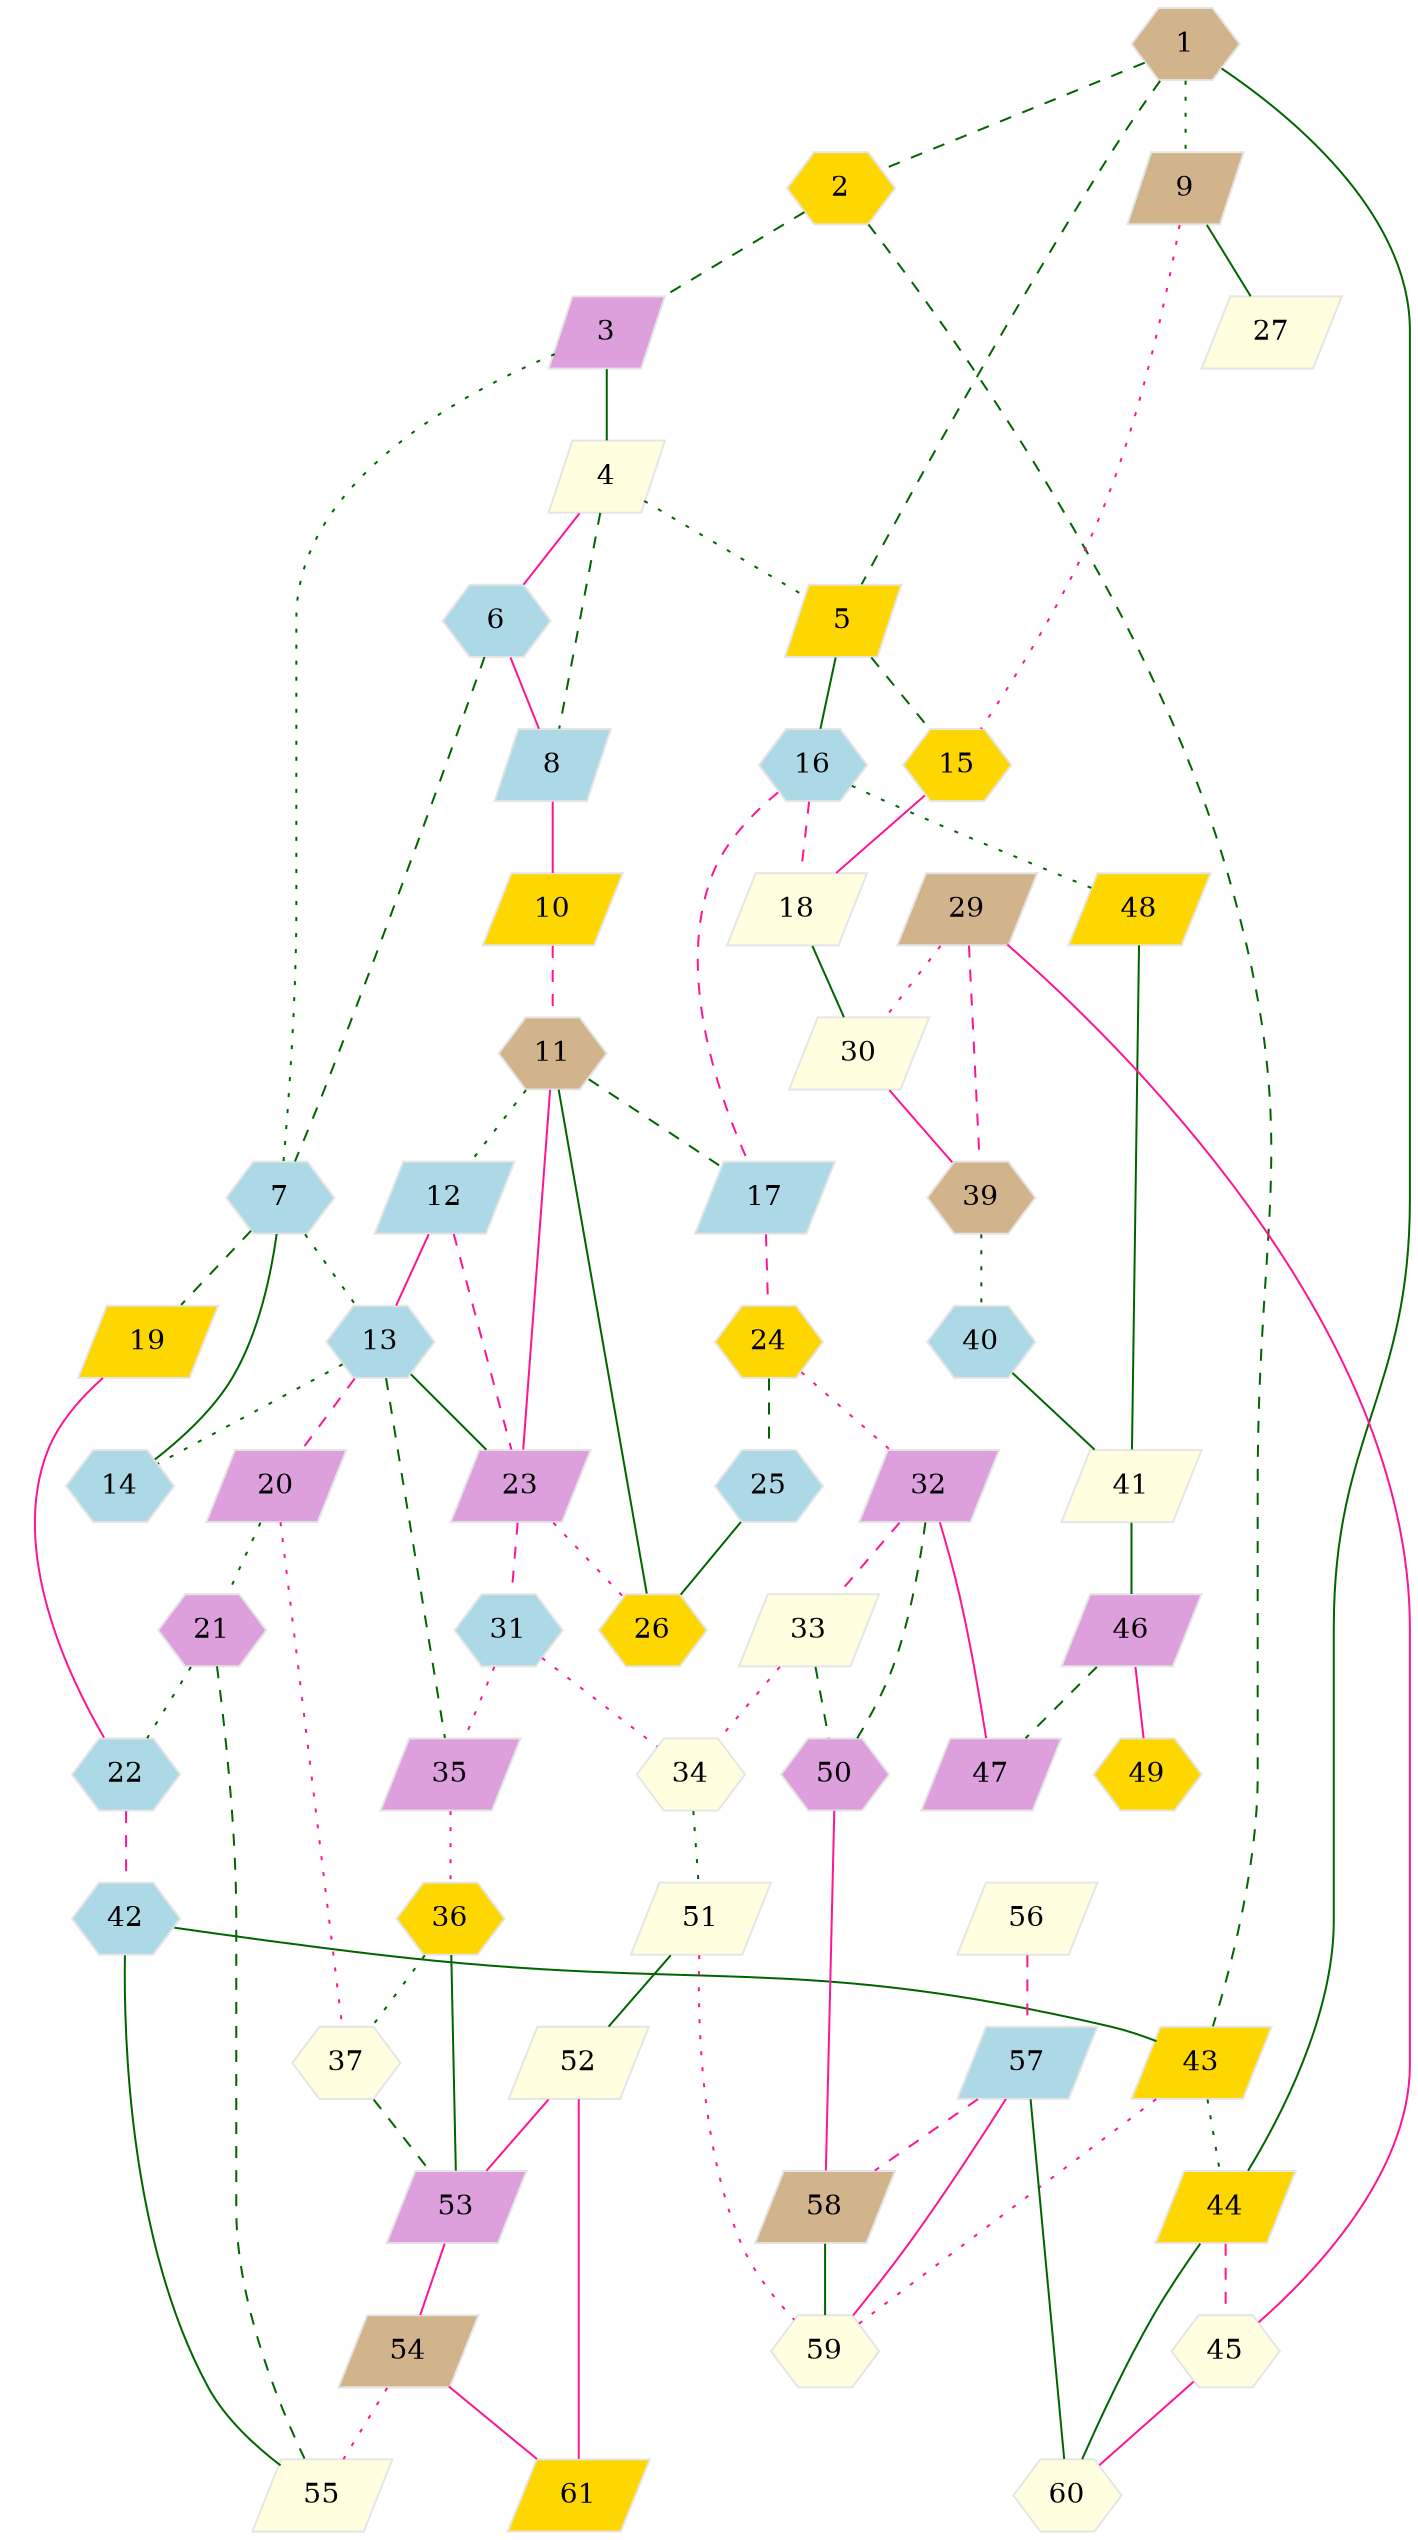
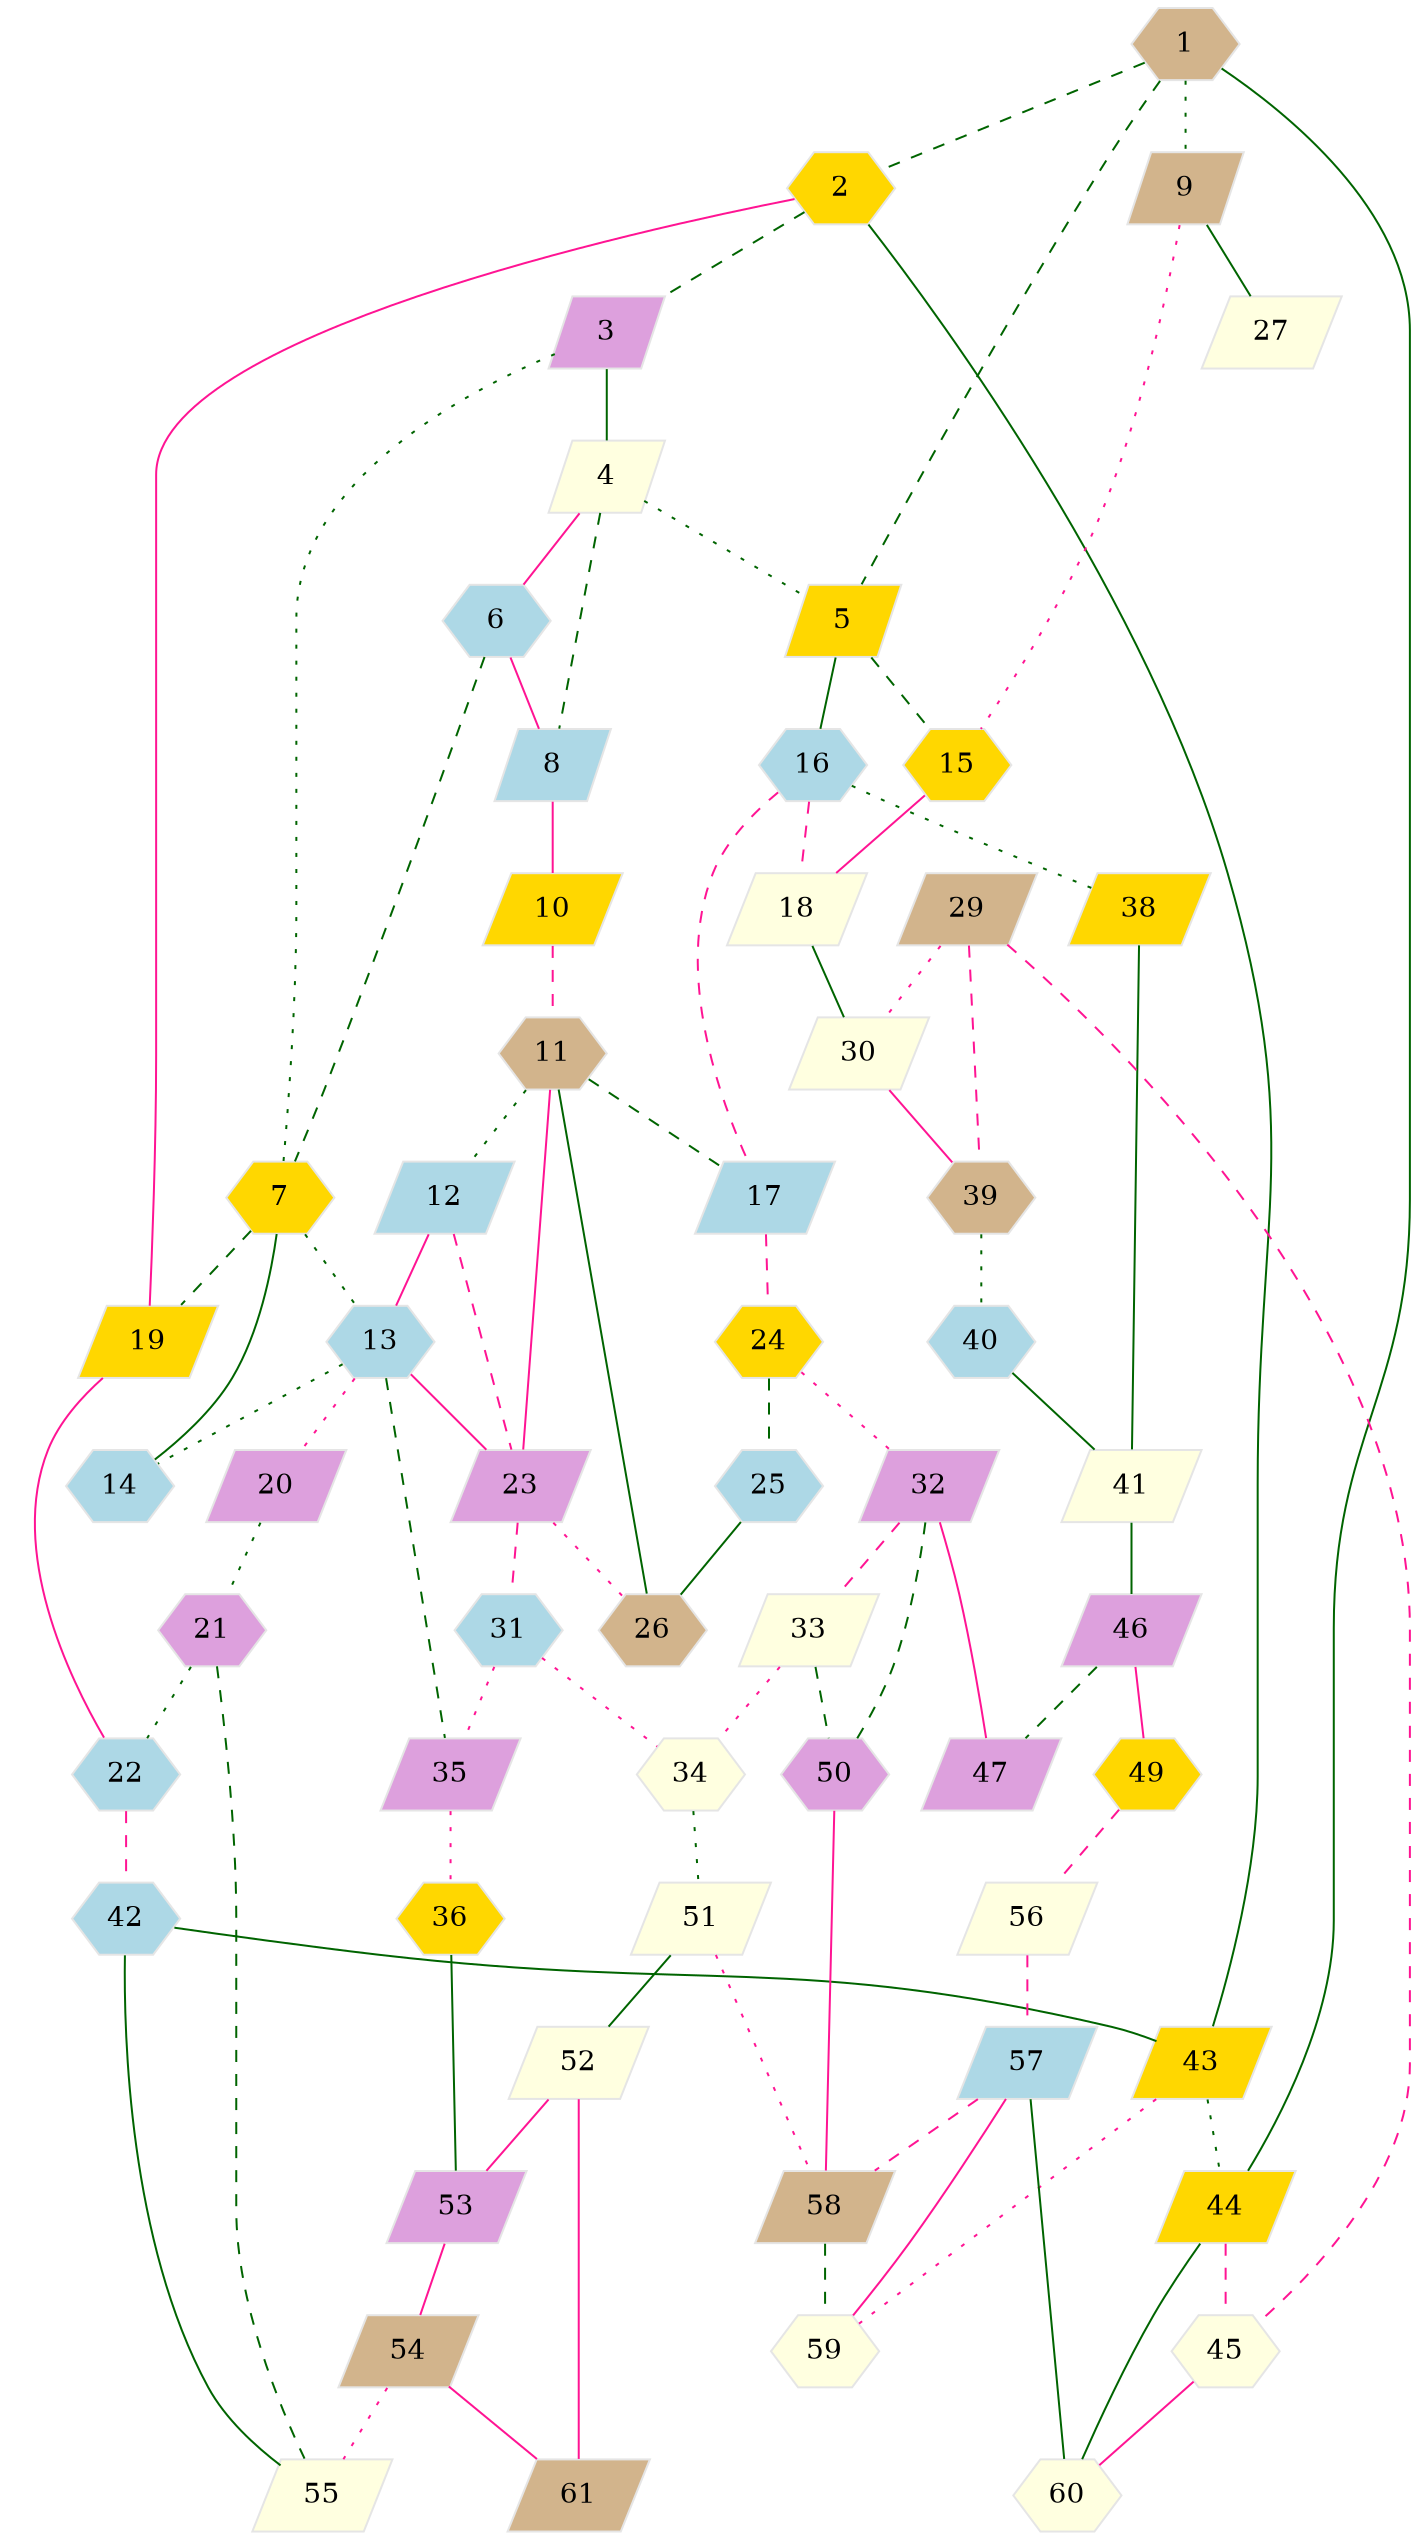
edge "2" -- "19": added
node "48": label "48" -> "38"
edge "2" -- "43": style dashed -> solid
node "7": fillcolor lightblue -> gold
edge "13" -- "23": color darkgreen -> deeppink
edge "13" -- "20": style dashed -> dotted
edge "29" -- "45": style solid -> dashed
node "26": fillcolor gold -> tan
edge "49" -- "56": added
node "37": removed
edge "51" -- "59": now "51" -- "58"
edge "58" -- "59": style solid -> dashed
node "61": fillcolor gold -> tan
